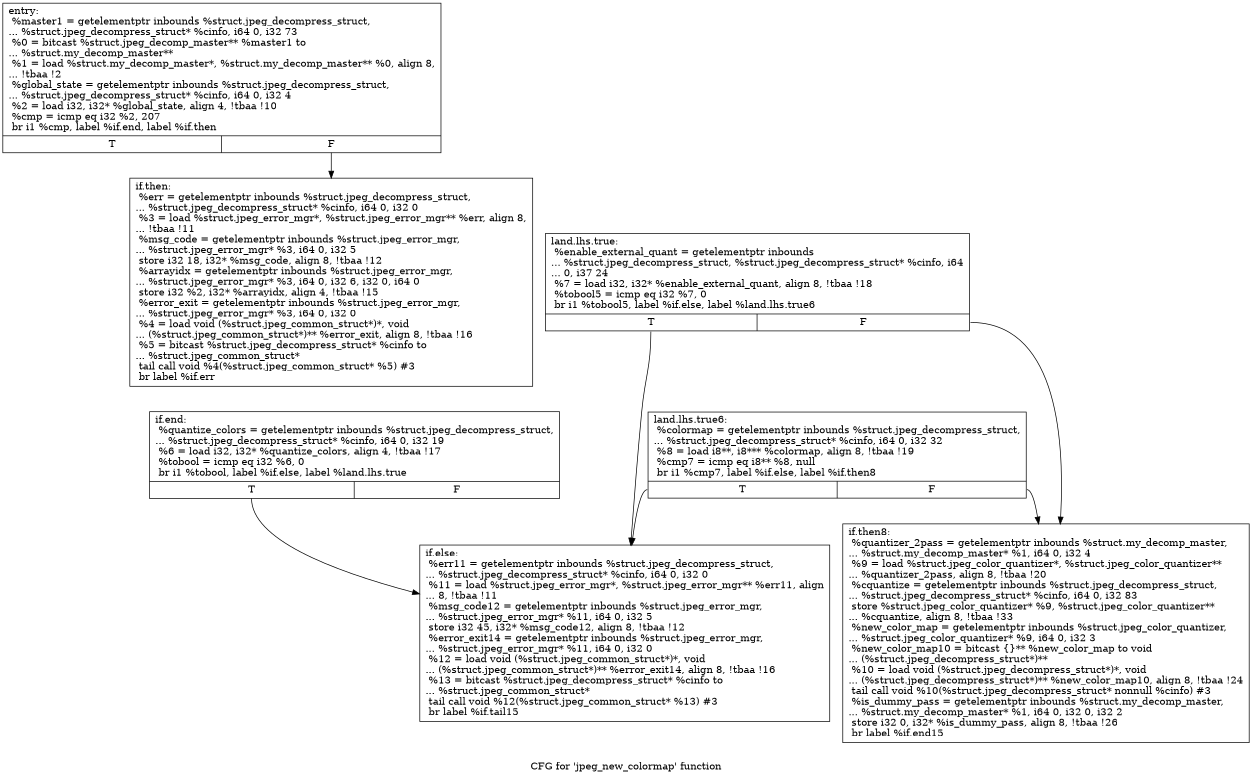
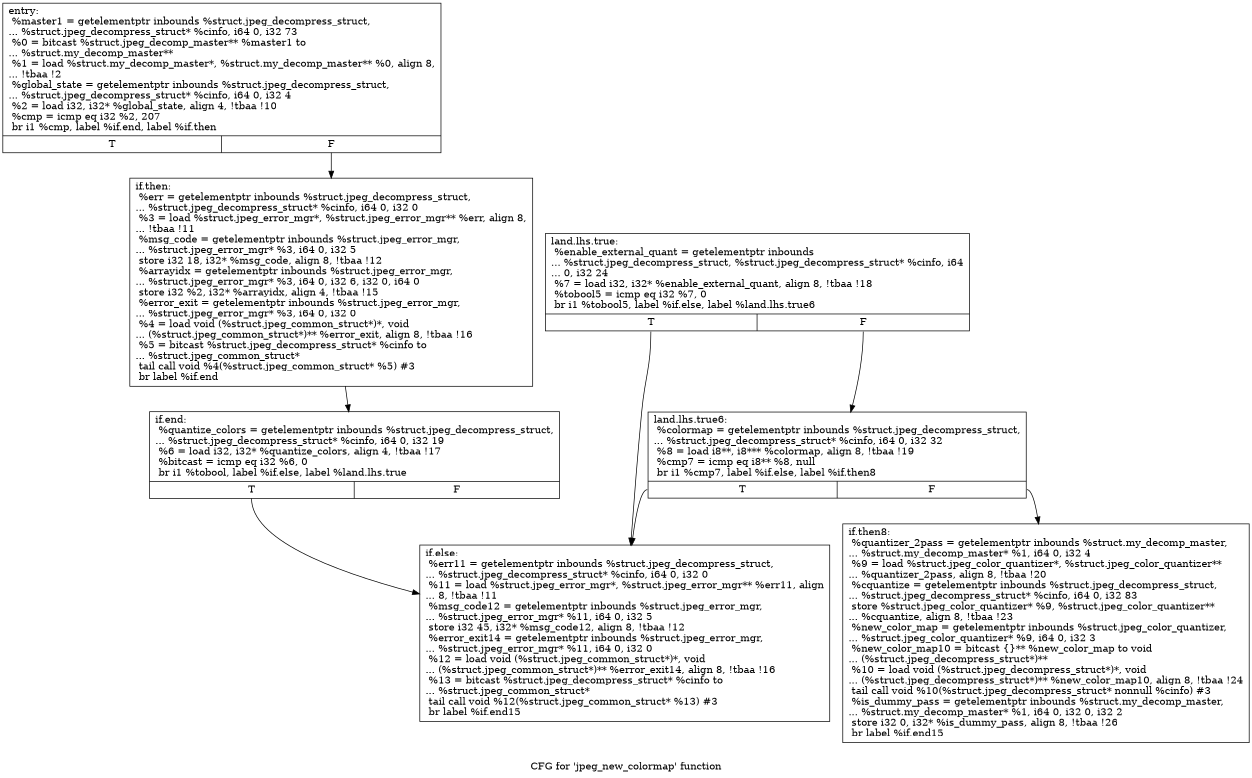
node "land.lhs.true:": text "... 0, i37 24" -> "... 0, i32 24"
node "if.then:": text "br label %if.err" -> "br label %if.end"
edge "if.then:" -> "if.end:": added
edge "land.lhs.true:" -> "if.then8:": now "land.lhs.true:" -> "land.lhs.true6:"
node "if.end:": text "%tobool = icmp eq i32 %6, 0" -> "%bitcast = icmp eq i32 %6, 0"
node "if.then8:": text "... %cquantize, align 8, !tbaa !33" -> "... %cquantize, align 8, !tbaa !23"
node "if.else:": text "br label %if.tail15" -> "br label %if.end15"
